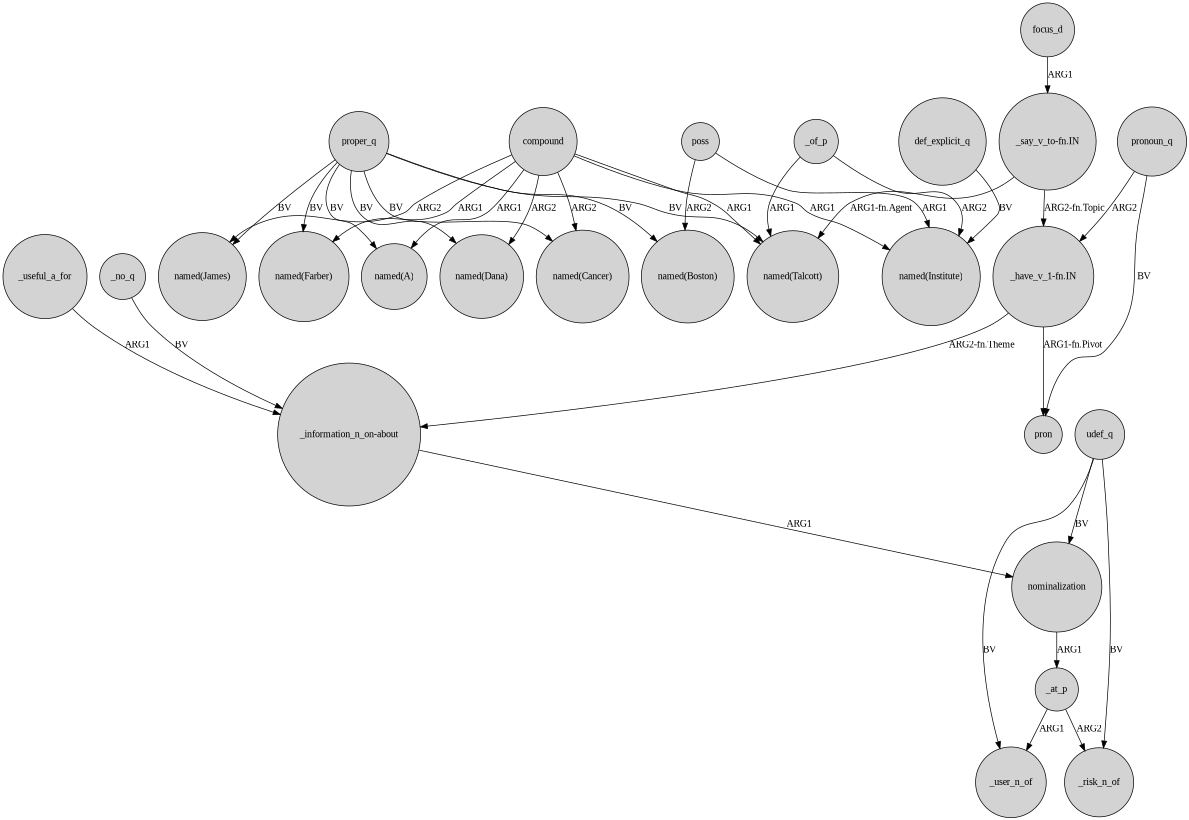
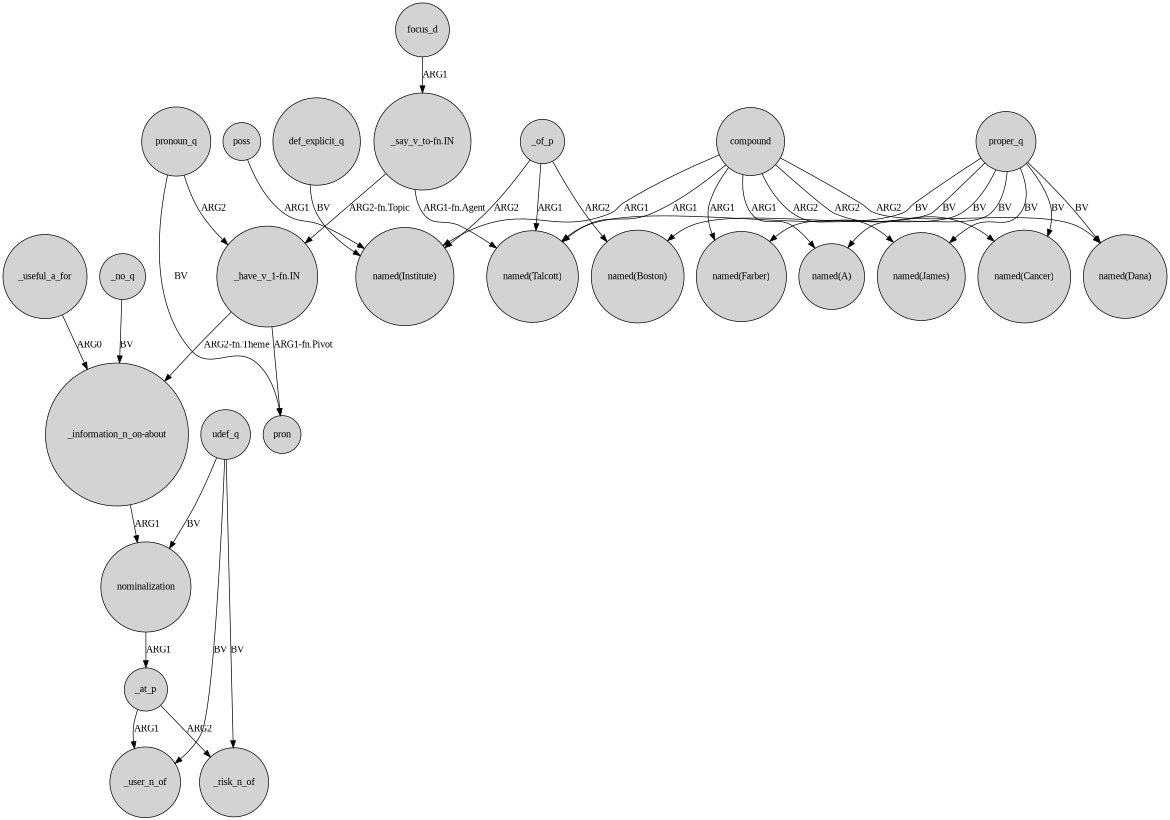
edge "poss" -> "named(Boston)": now "_of_p" -> "named(Boston)"
edge "_useful_a_for" -> "_information_n_on-about": label "ARG1" -> "ARG0"
